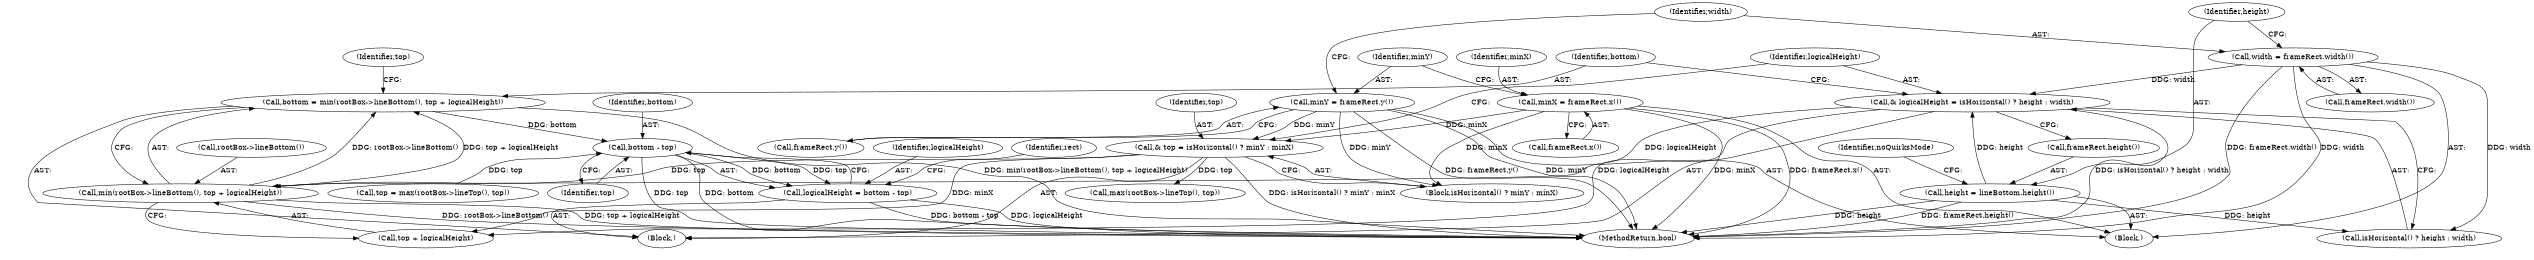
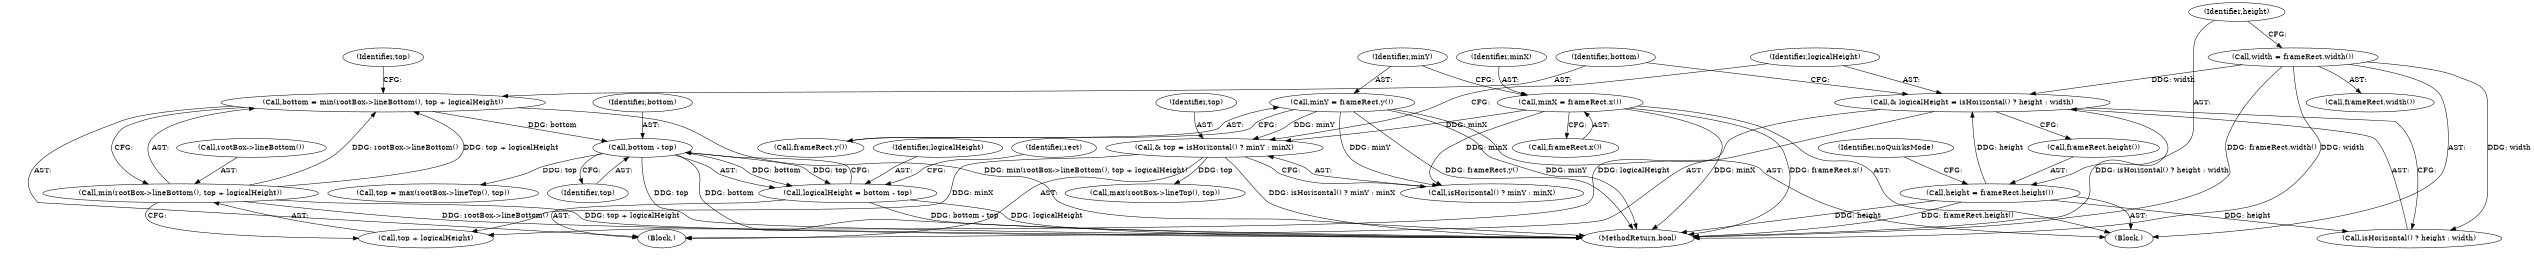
node "(Identifier,width)": removed
edge "(Call,frameRect.width())" -> "(Call,width = frameRect.width())": removed, label "AST:"
edge "(Call,top = max(rootBox->lineTop(), top))" -> "(Call,bottom - top)": reversed
edge "(Call,& top = isHorizontal() ? minY : minX)" -> "(Call,min(rootBox->lineBottom(), top + logicalHeight))": removed, label "DDG: top"
edge "(Call,& logicalHeight = isHorizontal() ? height : width)" -> "(Call,min(rootBox->lineBottom(), top + logicalHeight))": removed, label "DDG: logicalHeight"
node "(Block,isHorizontal() ? minY : minX)": label "(Block,isHorizontal() ? minY : minX)" -> "(Call,isHorizontal() ? minY : minX)"
node "(Call,height = lineBottom.height())": label "(Call,height = lineBottom.height())" -> "(Call,height = frameRect.height())"
